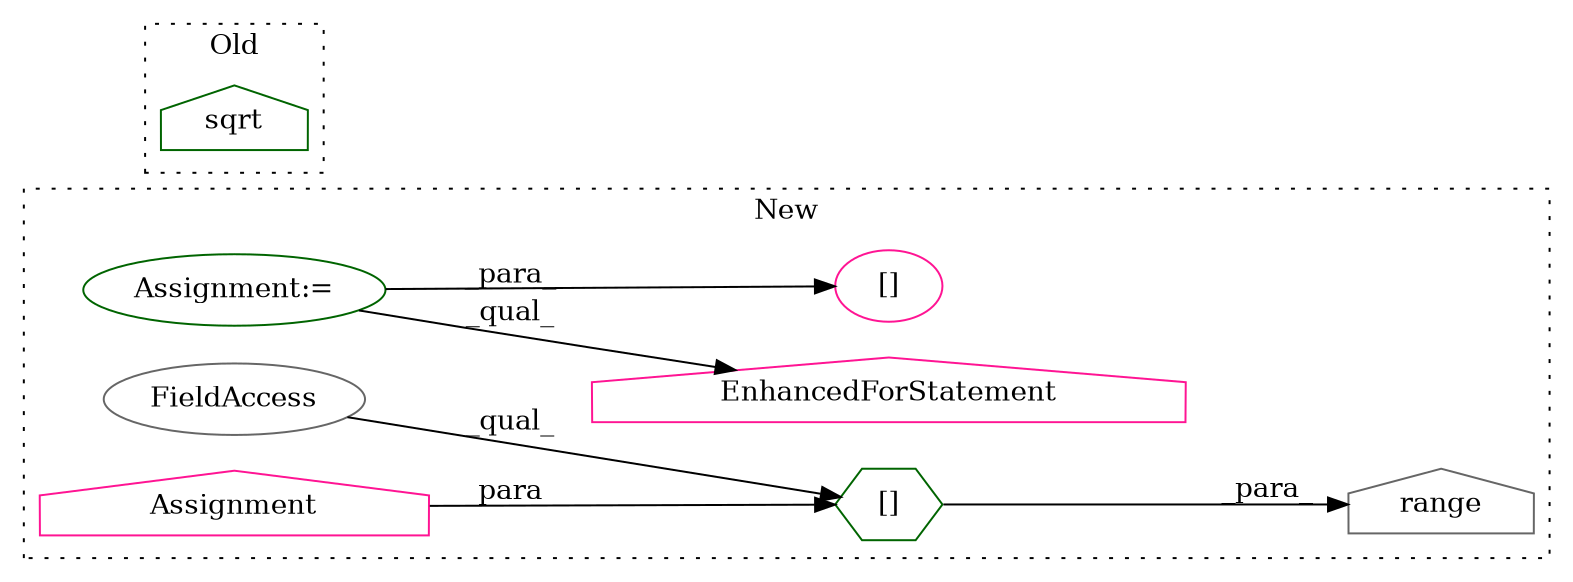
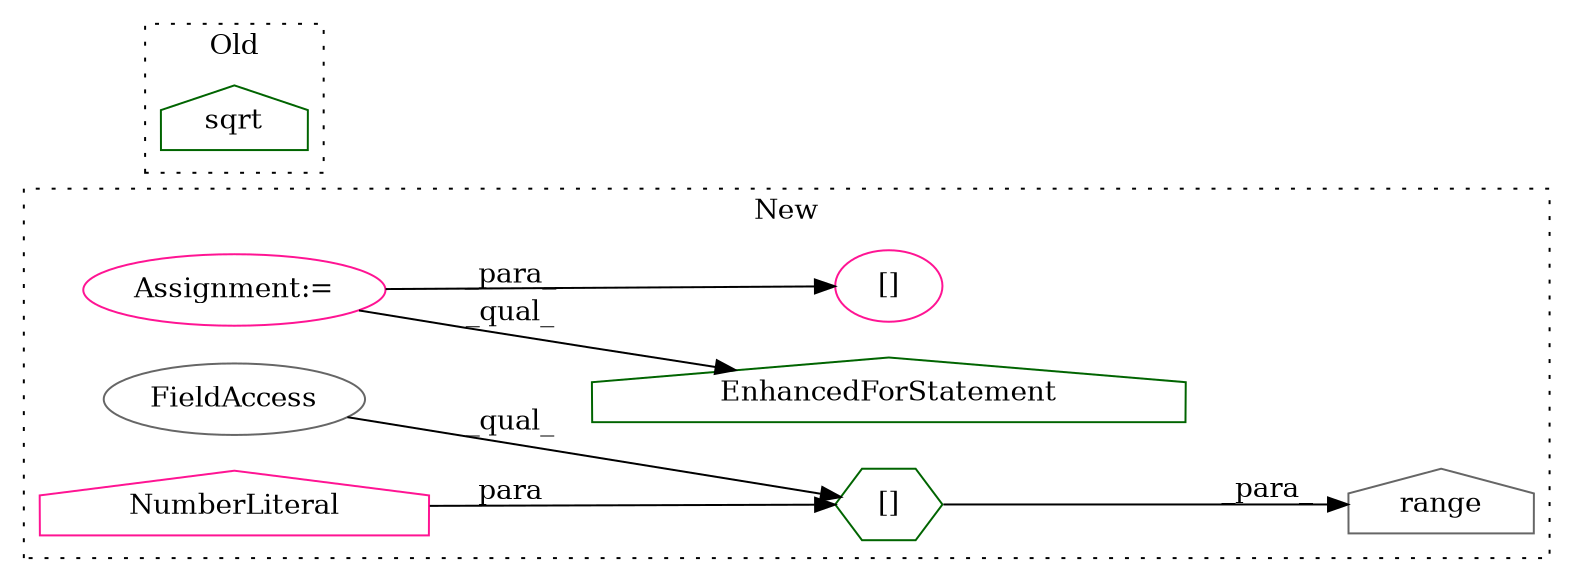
node "Assignment:=": color darkgreen -> deeppink
node "EnhancedForStatement": color deeppink -> darkgreen
node "Assignment": label "Assignment" -> "NumberLiteral"
